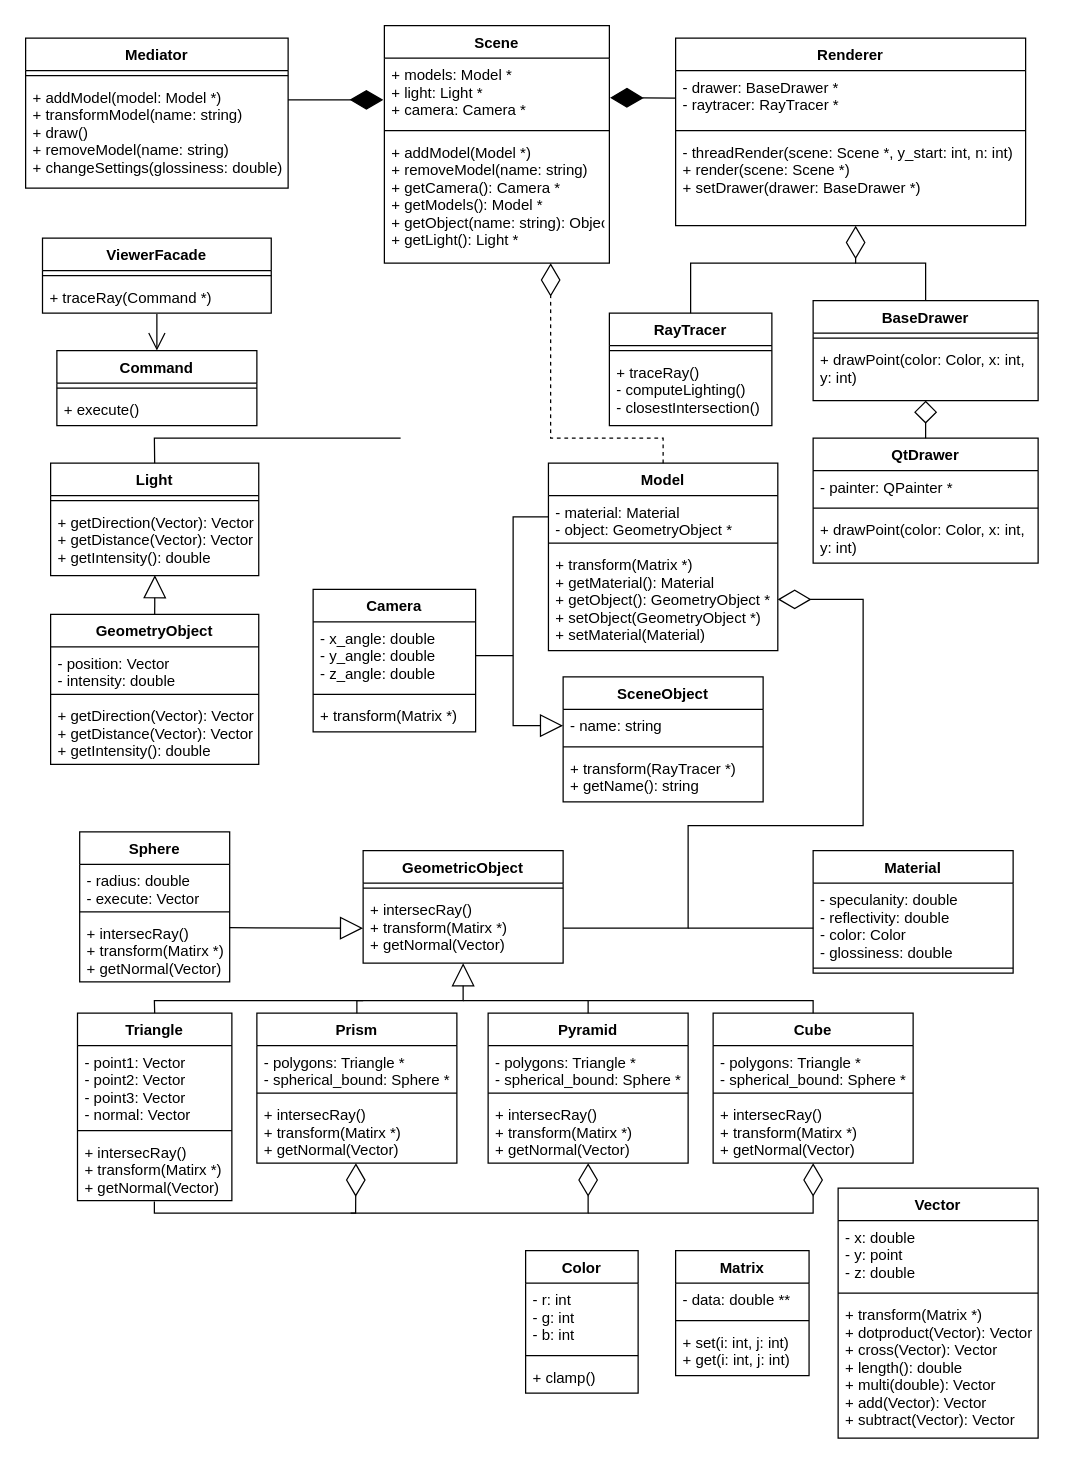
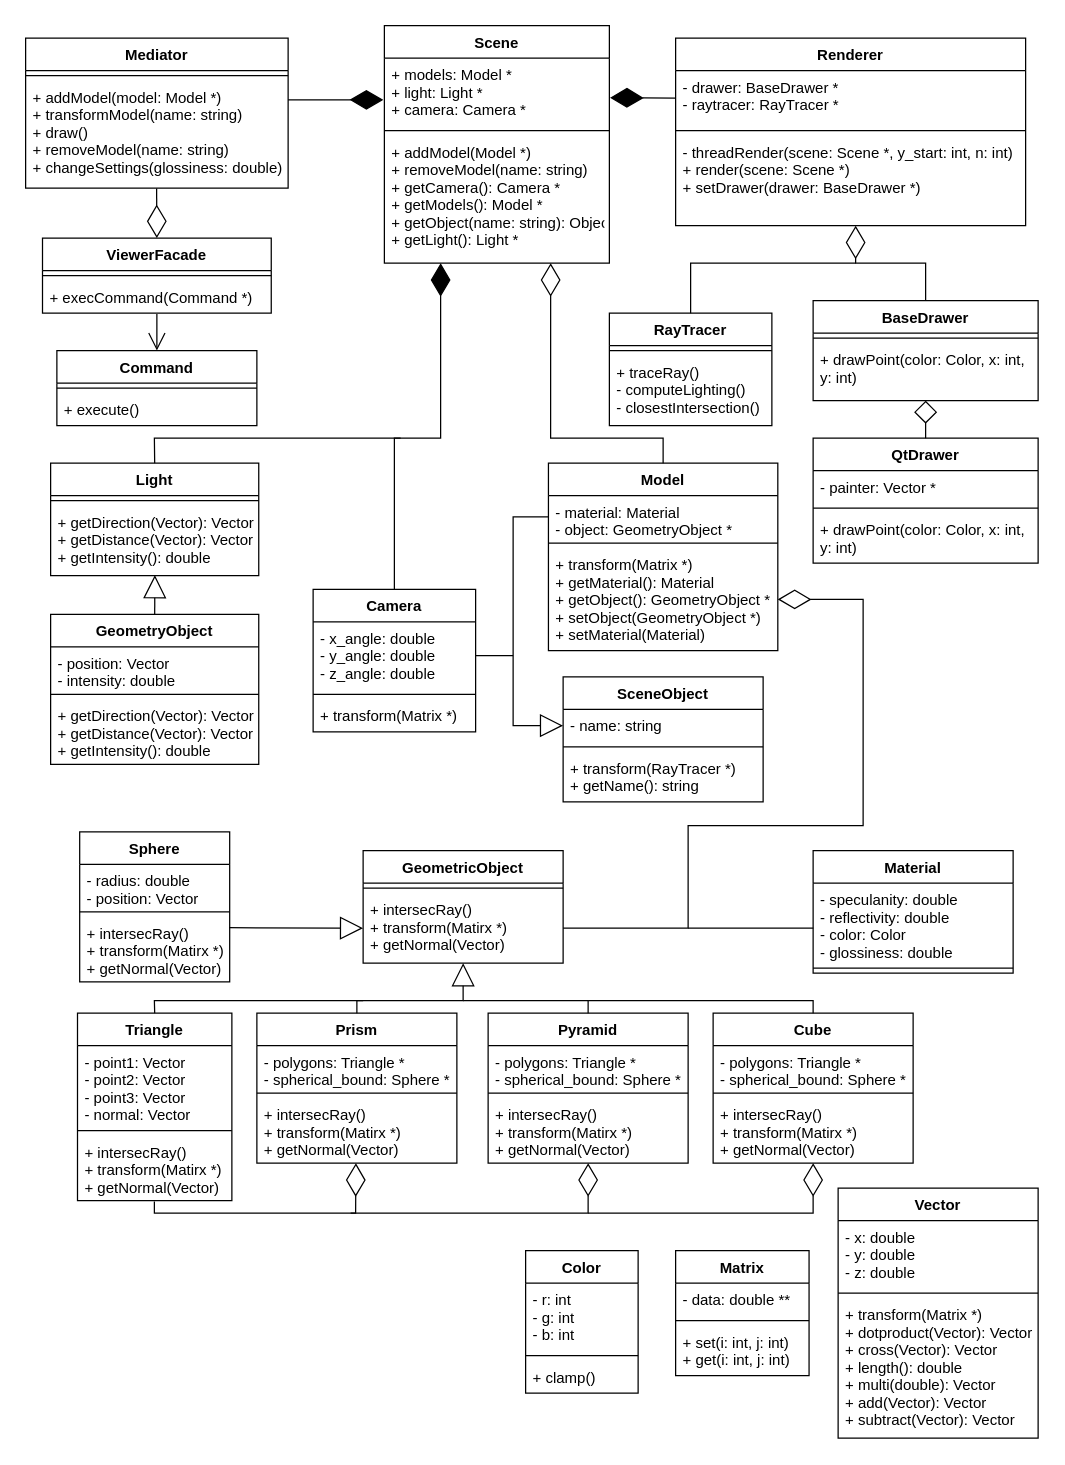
edge "+ addModel(model: Model *) + transformModel(name: string) + draw() + removeModel(name: string) + changeSettings(glossiness: double)" -> "ViewerFacade": added
node "+ traceRay(Command *)": label "+ traceRay(Command *)" -> "+ execCommand(Command *)"
edge "Camera" -> "Scene": added
edge "Model" -> "+ addModel(Model *) + removeModel(name: string) + getCamera(): Camera * + getModels(): Model * + getObject(name: string): Object * + getLight(): Light *": style dashed -> solid
node "- painter: QPainter *": label "- painter: QPainter *" -> "- painter: Vector *"
node "- radius: double - execute: Vector": label "- radius: double - execute: Vector" -> "- radius: double - position: Vector"
node "- x: double - y: point - z: double": label "- x: double - y: point - z: double" -> "- x: double - y: double - z: double"
